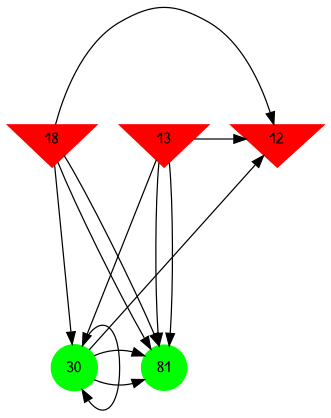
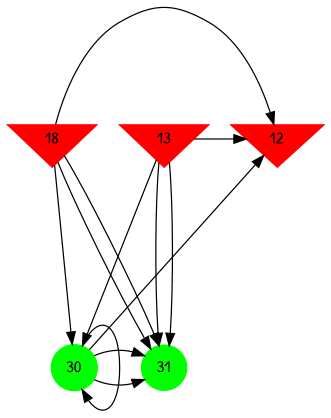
node "81": label "81" -> "31"
